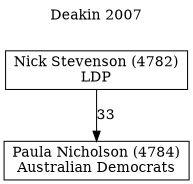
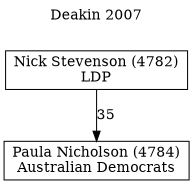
edge "Nick Stevenson (4782) LDP" -> "Paula Nicholson (4784) Australian Democrats": label "33" -> "35"
